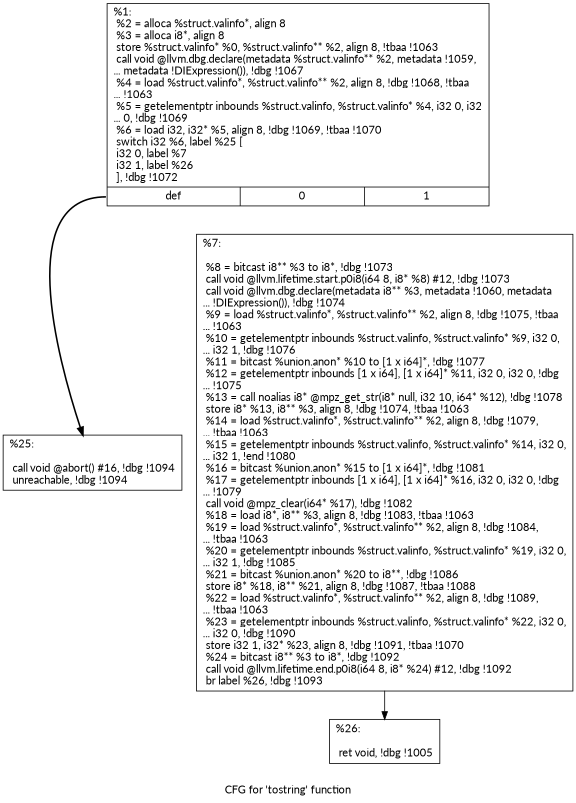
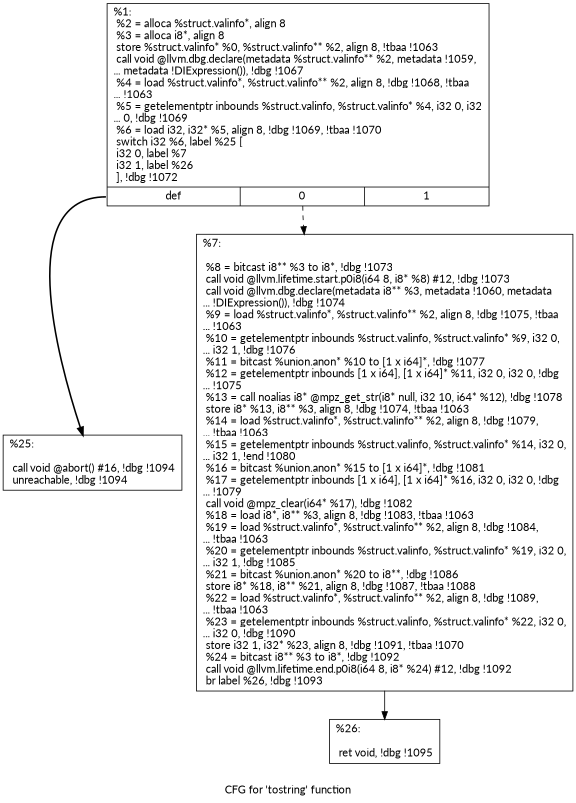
edge "%1:" -> "%7:": added
node "%26:": text "ret void, !dbg !1005" -> "ret void, !dbg !1095"
